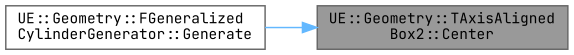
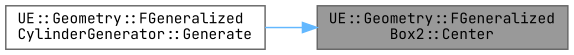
node "UE::Geometry::TAxisAligned Box2::Center": label "UE::Geometry::TAxisAligned Box2::Center" -> "UE::Geometry::FGeneralized Box2::Center"
